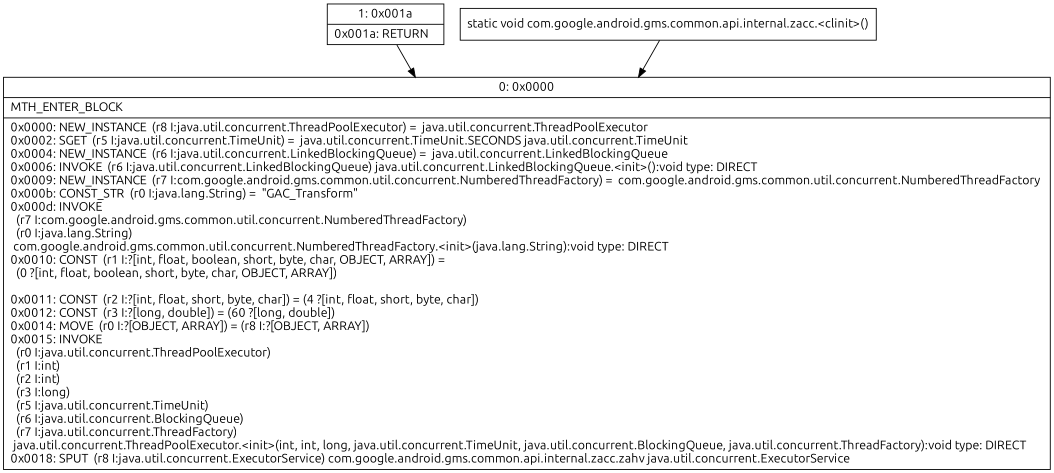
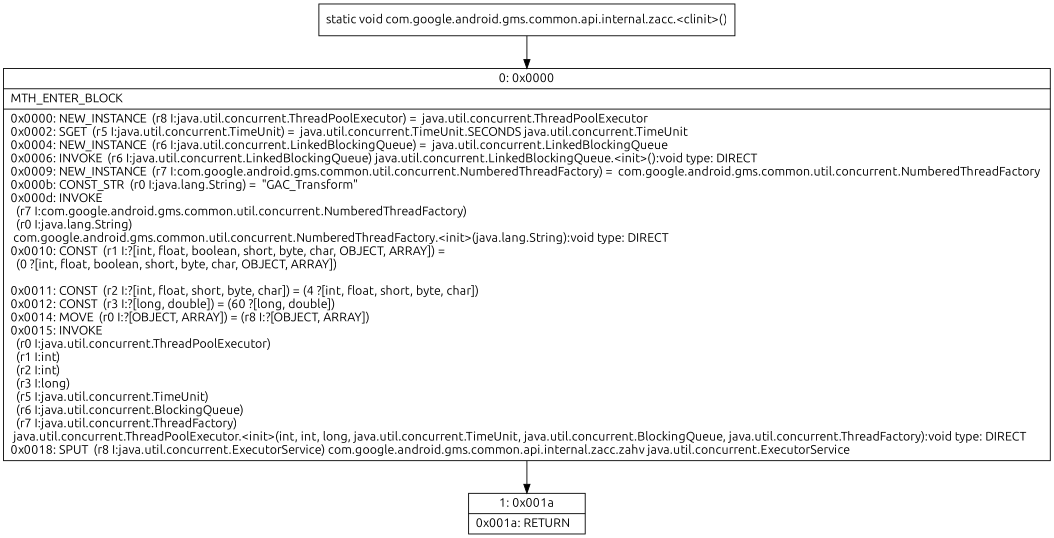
edge "1: 0x001a" -> "0: 0x0000": reversed
